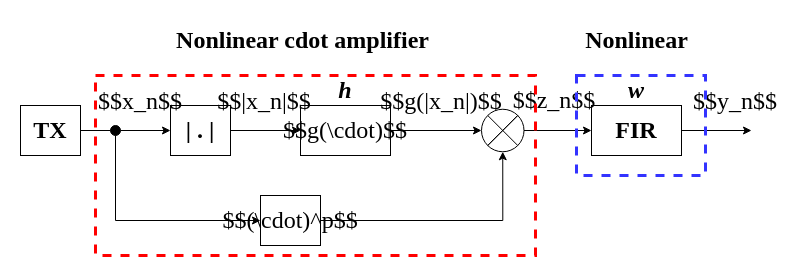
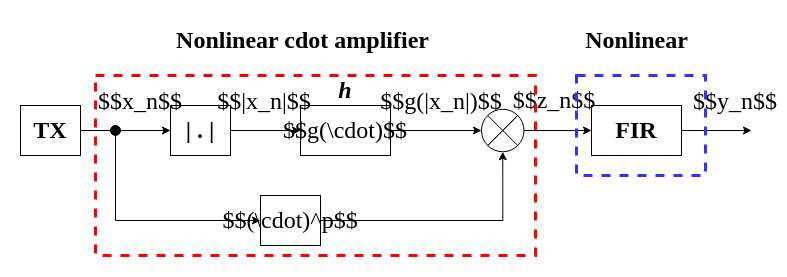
node "w": removed
